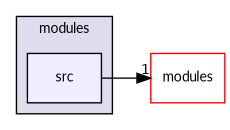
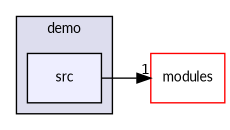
cluster "modules": label "modules" -> "demo"
